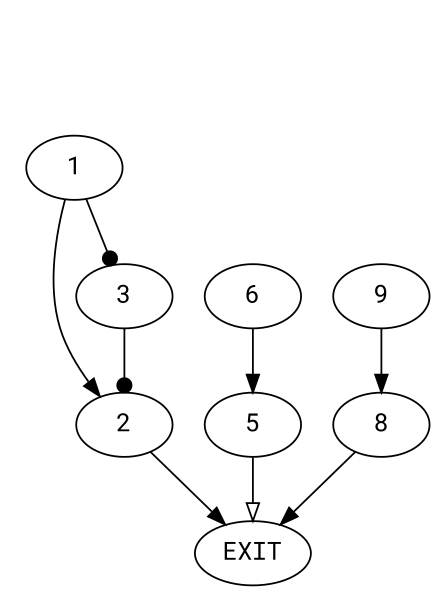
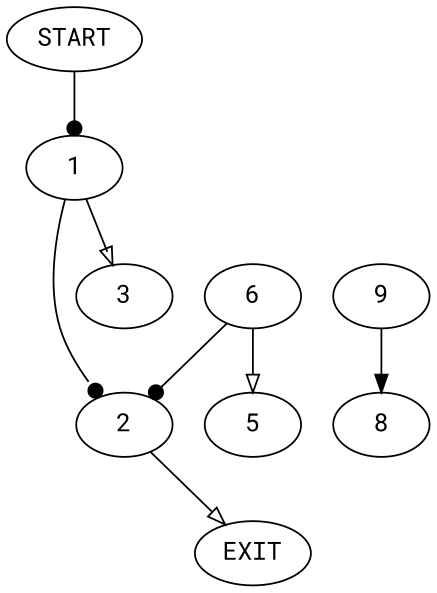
node "START": added
edge "1" -> "3": arrowhead dot -> onormal
edge "1" -> "2": arrowhead normal -> dot
edge "6" -> "5": arrowhead normal -> onormal
edge "3" -> "2": now "6" -> "2"
edge "5" -> "EXIT": removed
edge "2" -> "EXIT": arrowhead normal -> onormal
edge "8" -> "EXIT": removed
